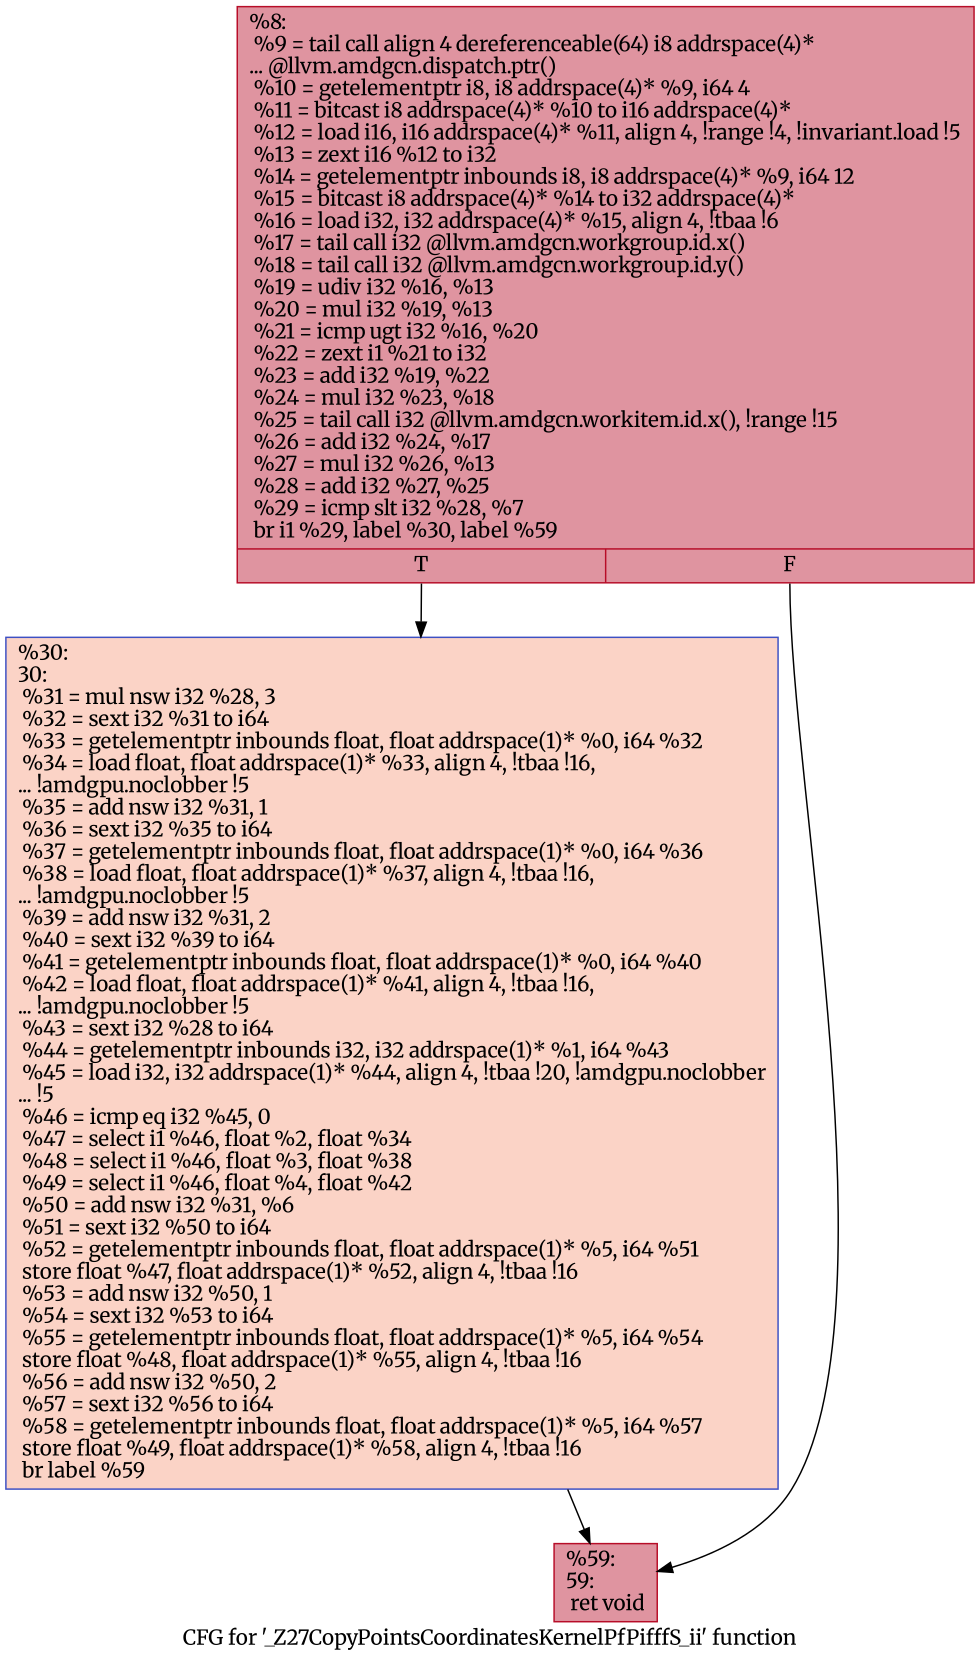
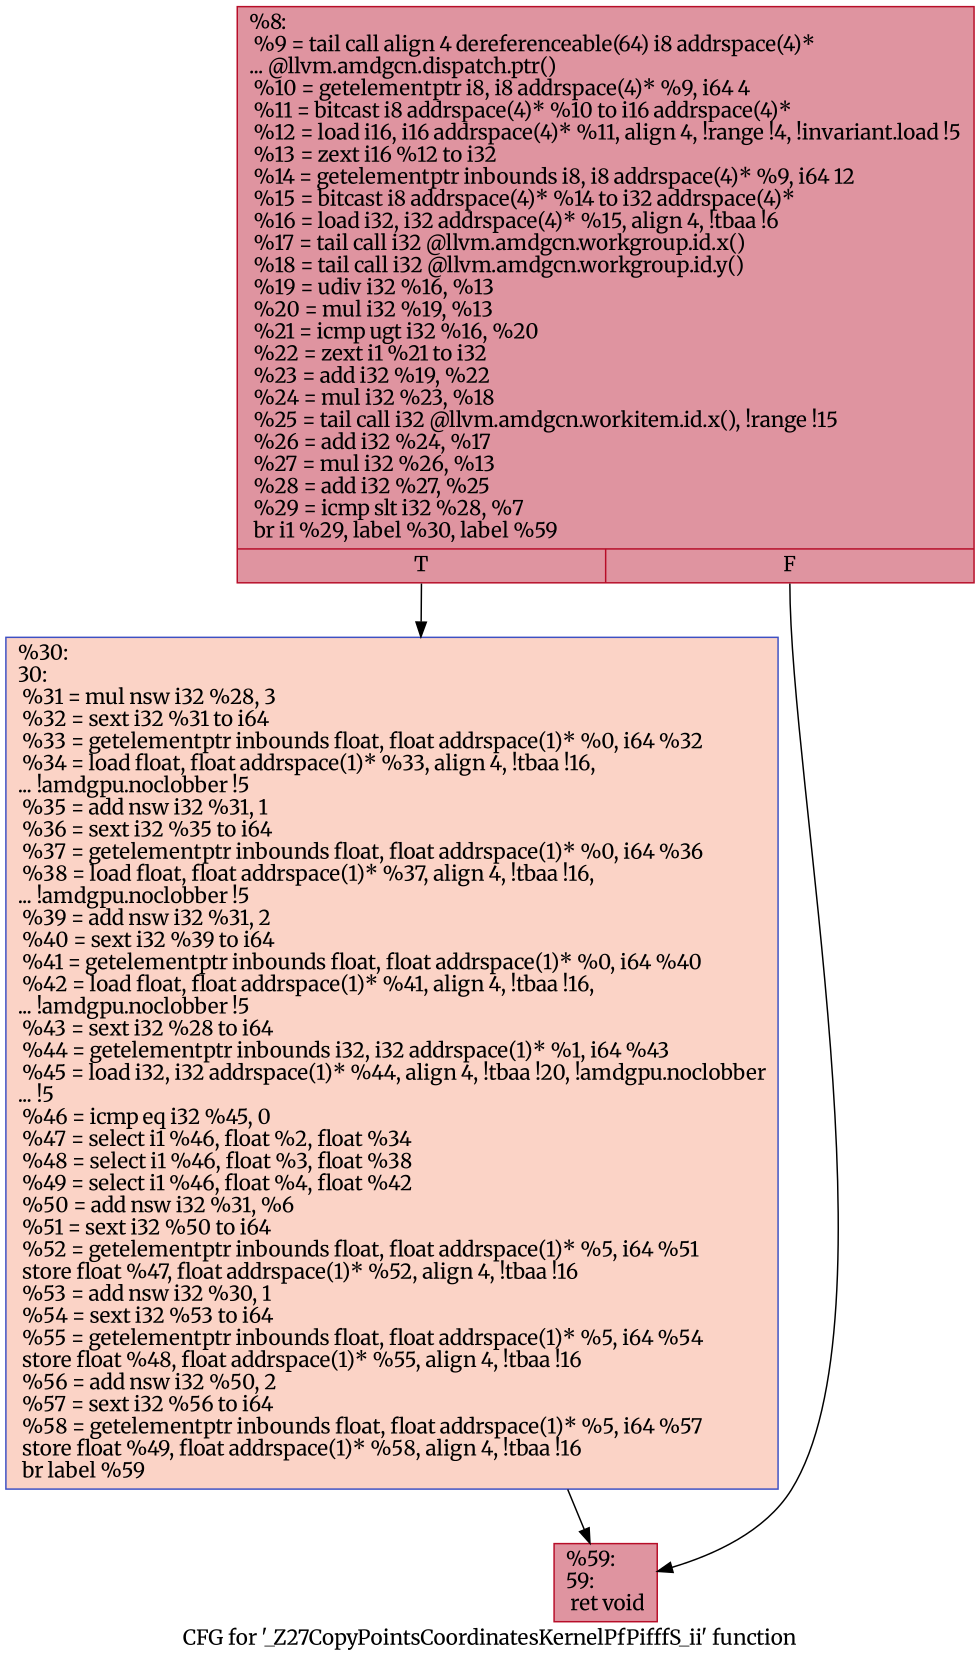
node "%30:": text "%53 = add nsw i32 %50, 1" -> "%53 = add nsw i32 %30, 1"
